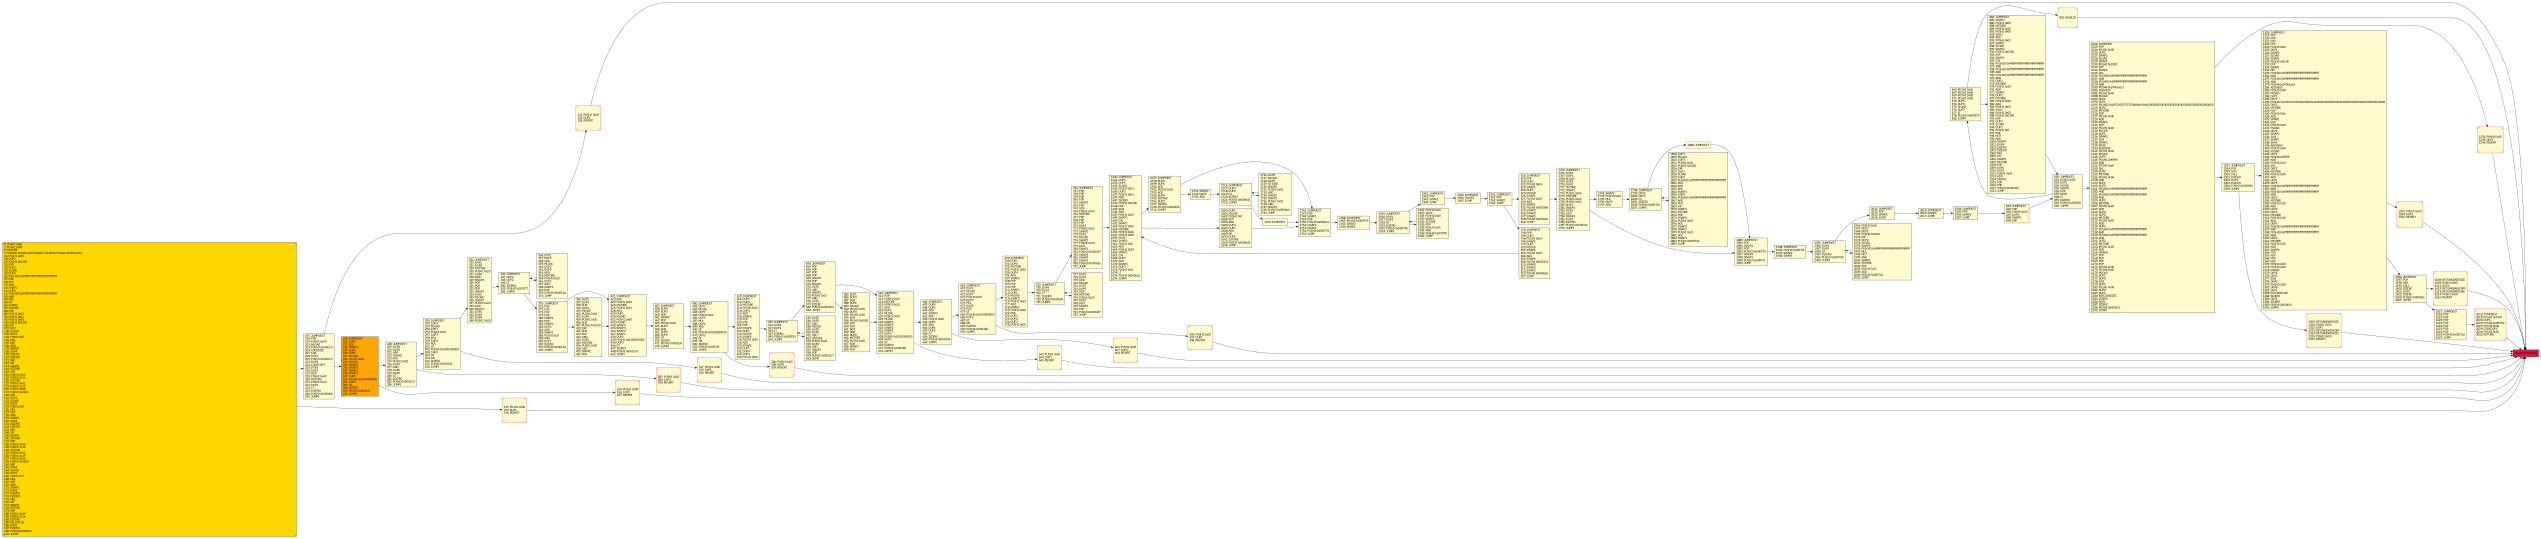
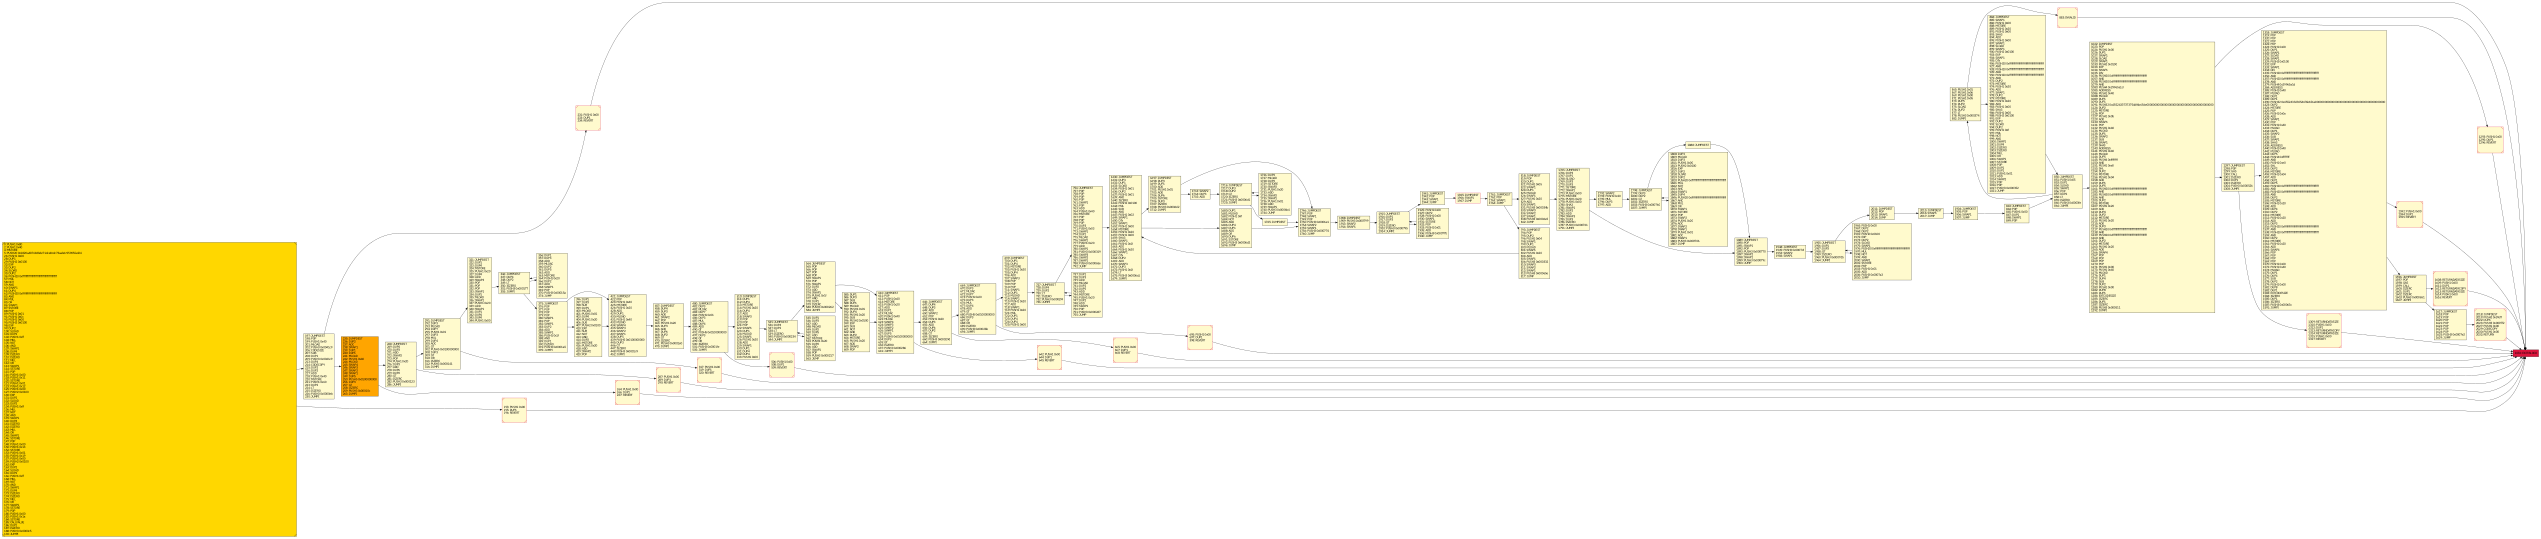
node "1888: JUMPDEST": color crimson -> black
node "1945: JUMPDEST 1946: SWAP1 1947: JUMP": color black -> crimson
